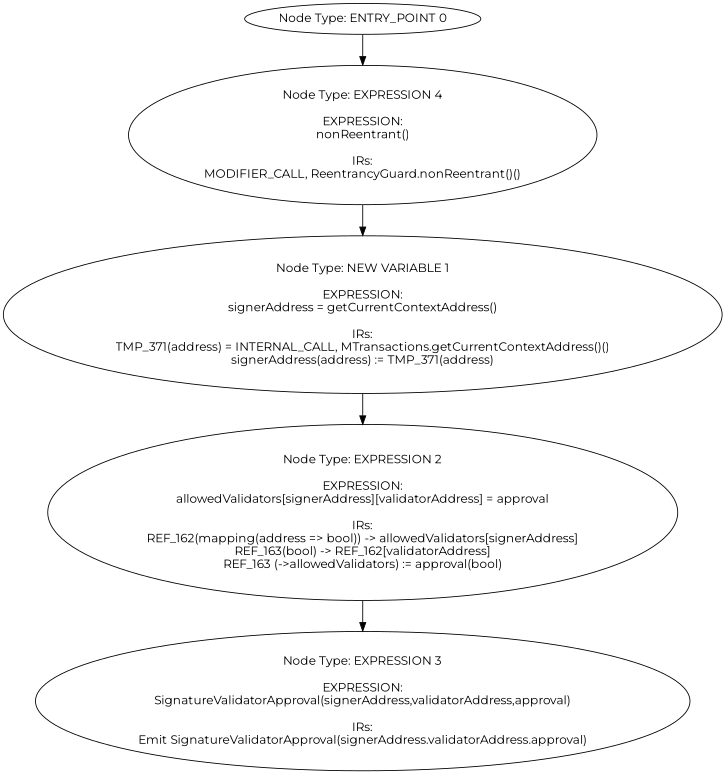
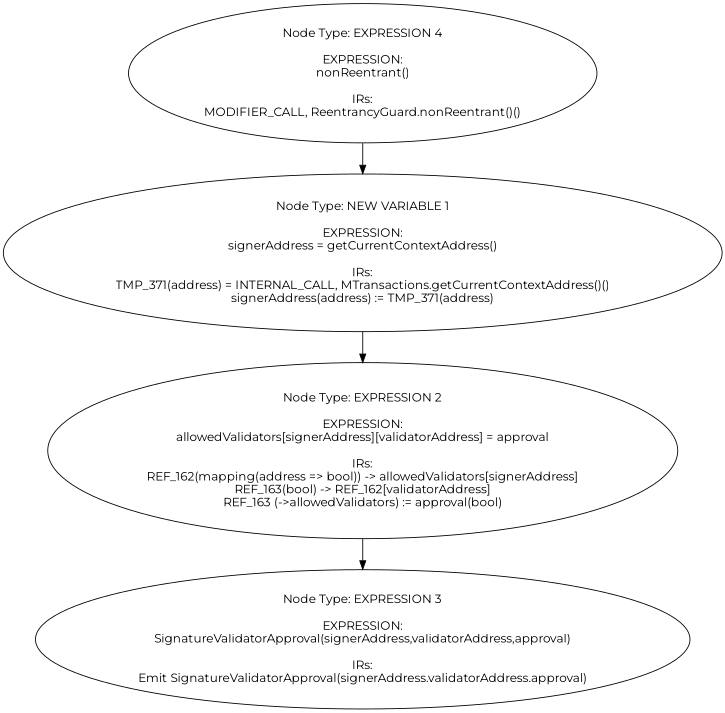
node "Node Type: ENTRY_POINT 0": removed
